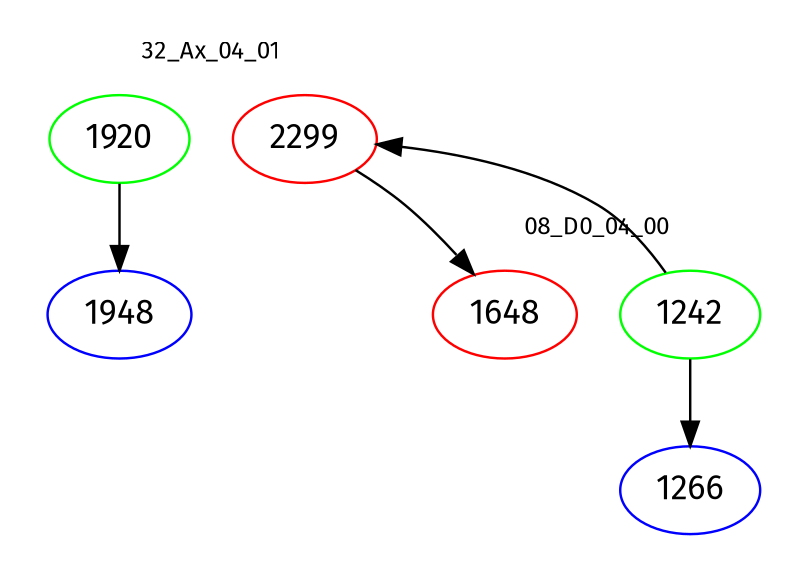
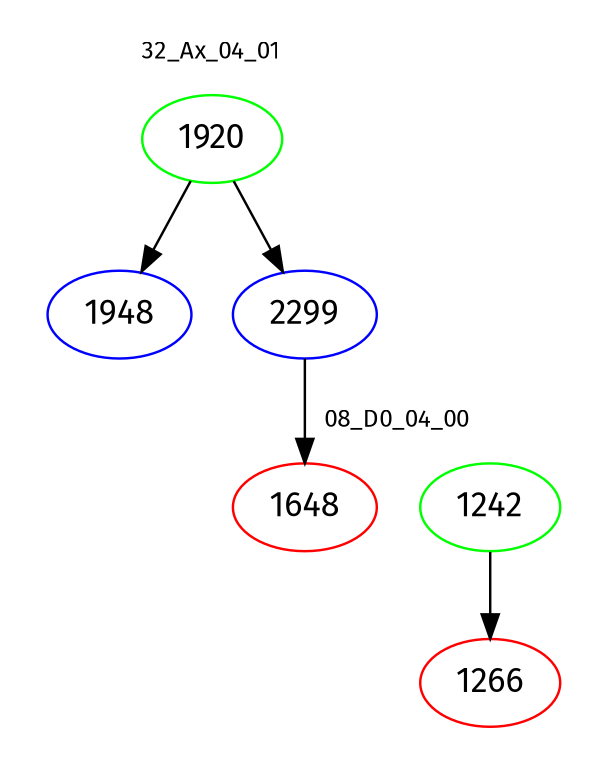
node "2299": color red -> blue
edge "1242" -> "2299": now "1920" -> "2299"
node "1266": color blue -> red
